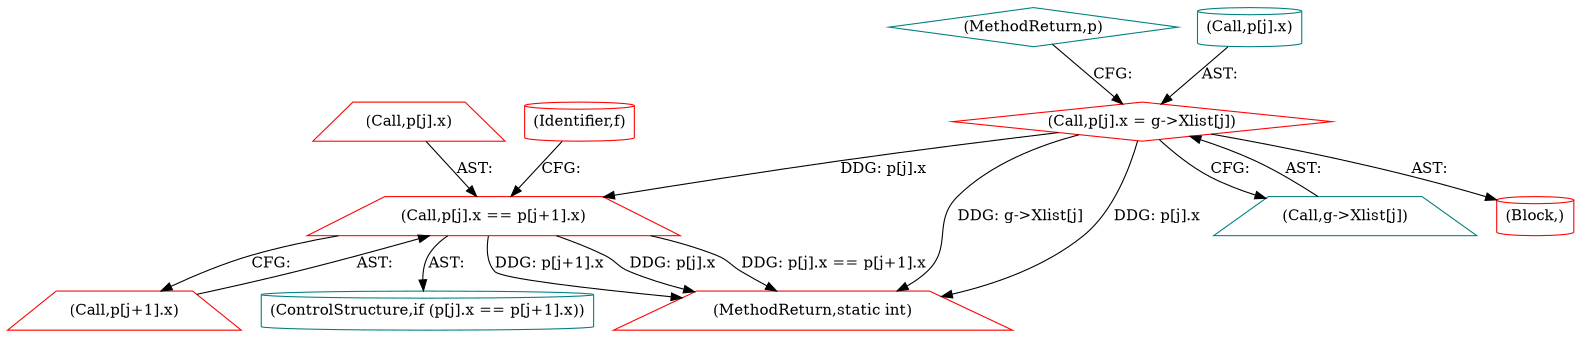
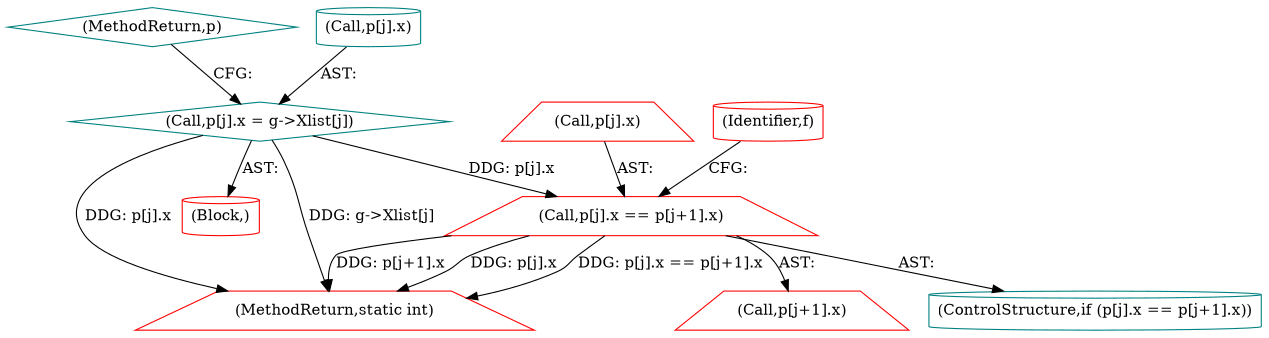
node "(Call,p[j].x = g->Xlist[j])": color red -> teal
node "(Call,g->Xlist[j])": removed
edge "(Call,p[j].x == p[j+1].x)" -> "(Call,p[j+1].x)": label "CFG: " -> "AST: "
edge "(Call,p[j+1].x)" -> "(Call,p[j].x == p[j+1].x)": removed, label "AST:"
